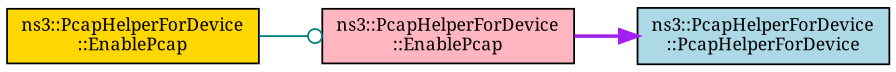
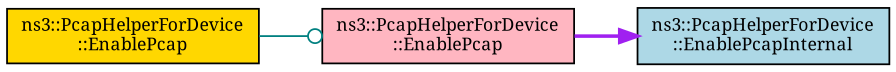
node "ns3::PcapHelperForDevice ::PcapHelperForDevice": label "ns3::PcapHelperForDevice ::PcapHelperForDevice" -> "ns3::PcapHelperForDevice ::EnablePcapInternal"
